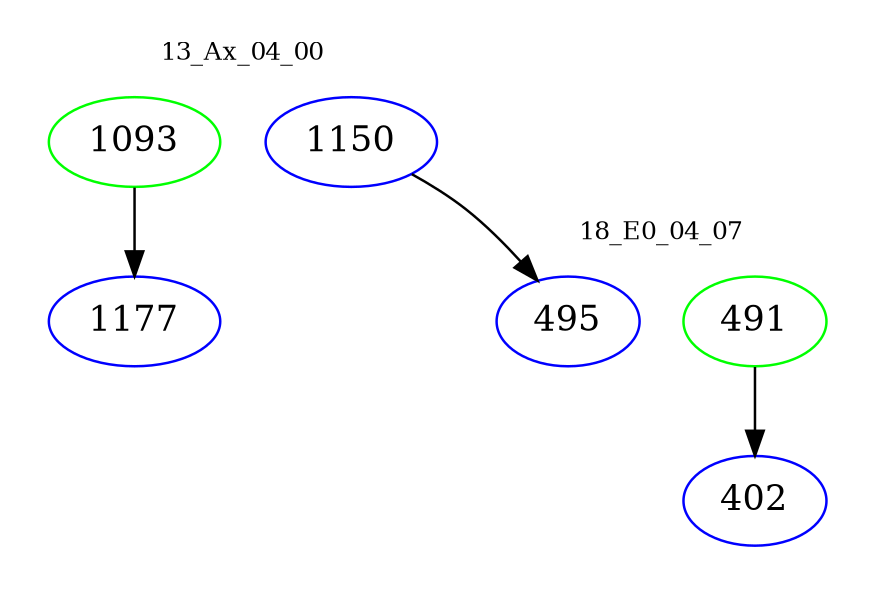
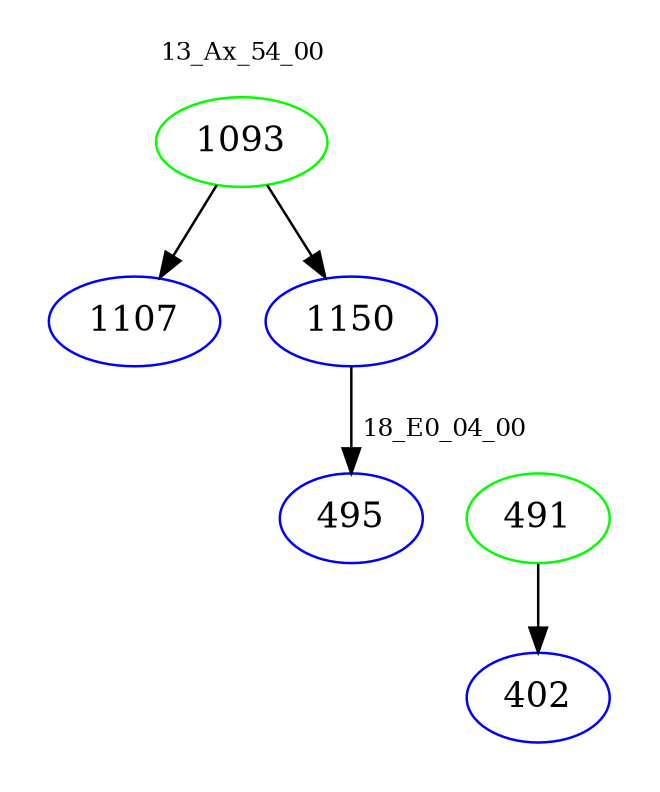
cluster "13_Ax_04_00": label "13_Ax_04_00" -> "13_Ax_54_00"
edge "1093" -> "1150": added
cluster "18_E0_04_07": label "18_E0_04_07" -> "18_E0_04_00"
node "1177": label "1177" -> "1107"
